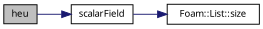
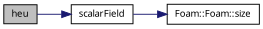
node "Foam::List::size": label "Foam::List::size" -> "Foam::Foam::size"
